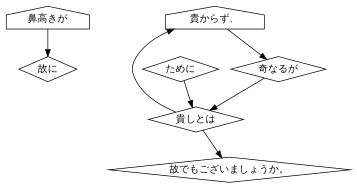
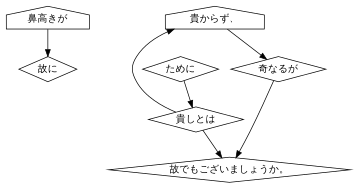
edge "奇なるが" -> "貴しとは": now "奇なるが" -> "故でもございましょうか。"
